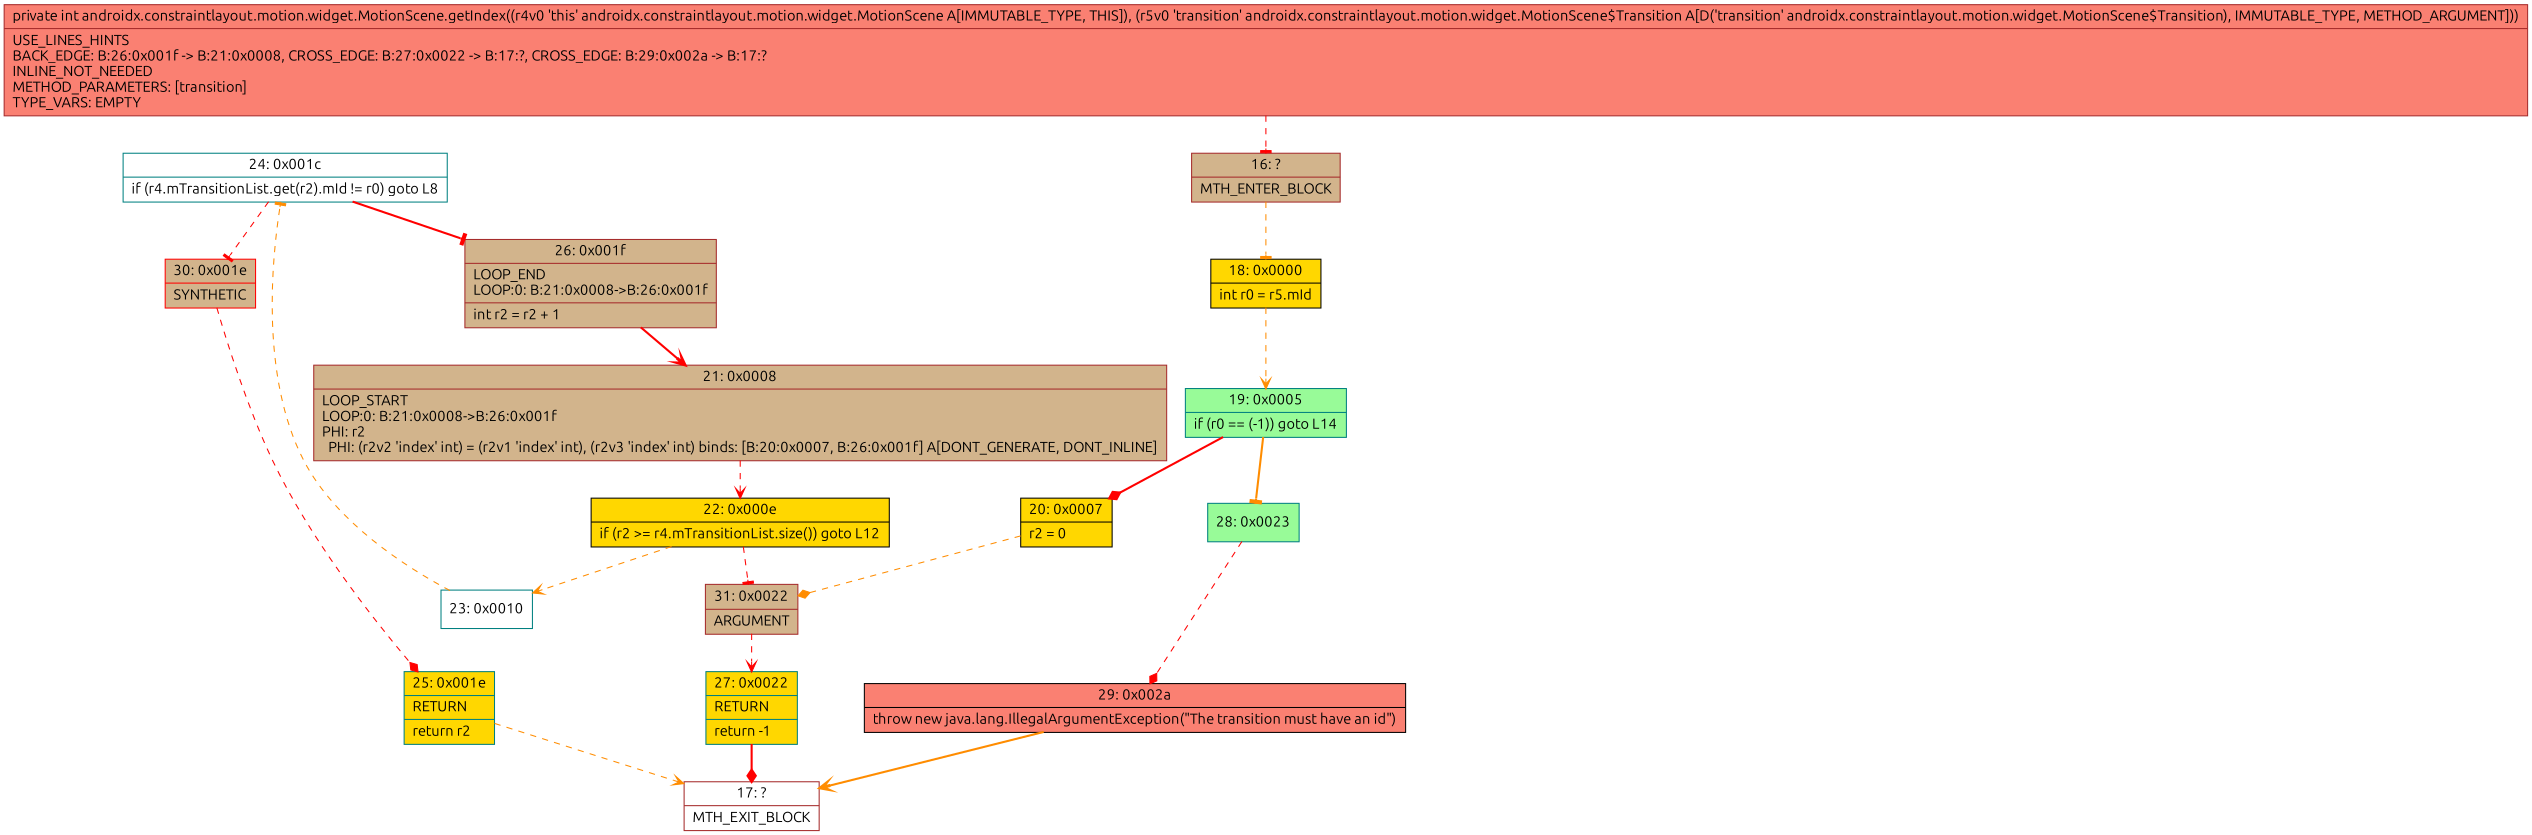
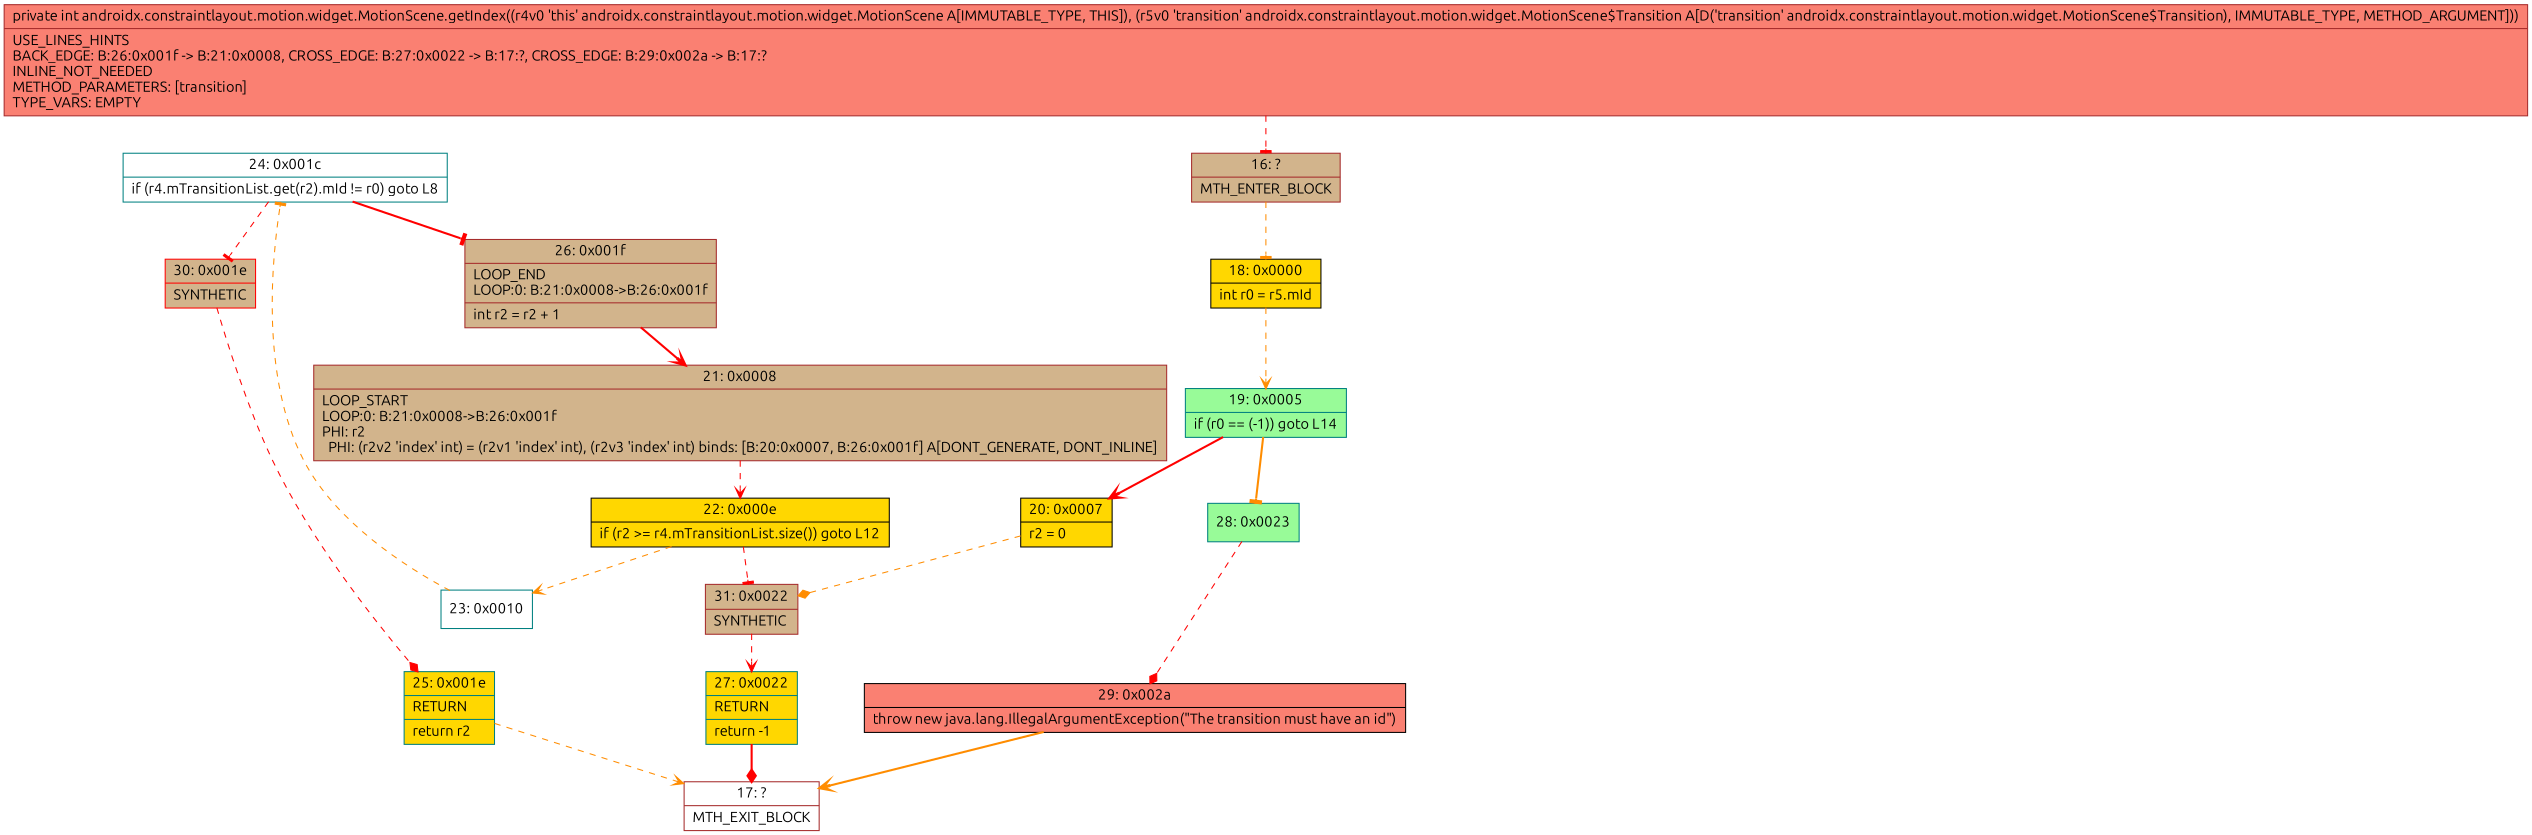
edge "19: 0x0005" -> "20: 0x0007": arrowhead diamond -> vee
node "31: 0x0022": text "ARGUMENT" -> "SYNTHETIC"
